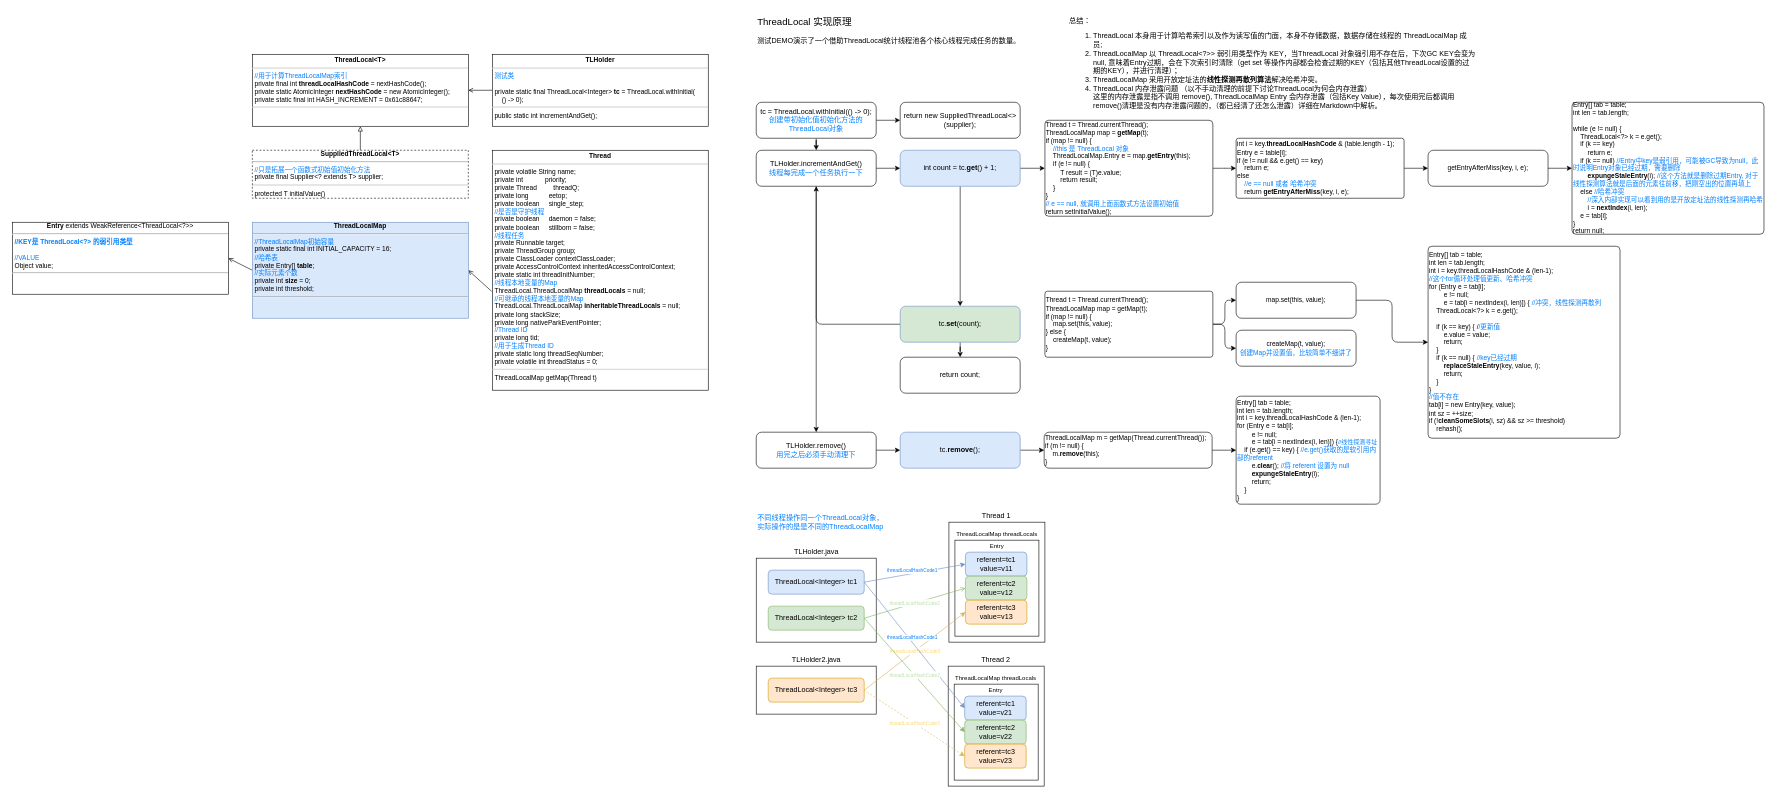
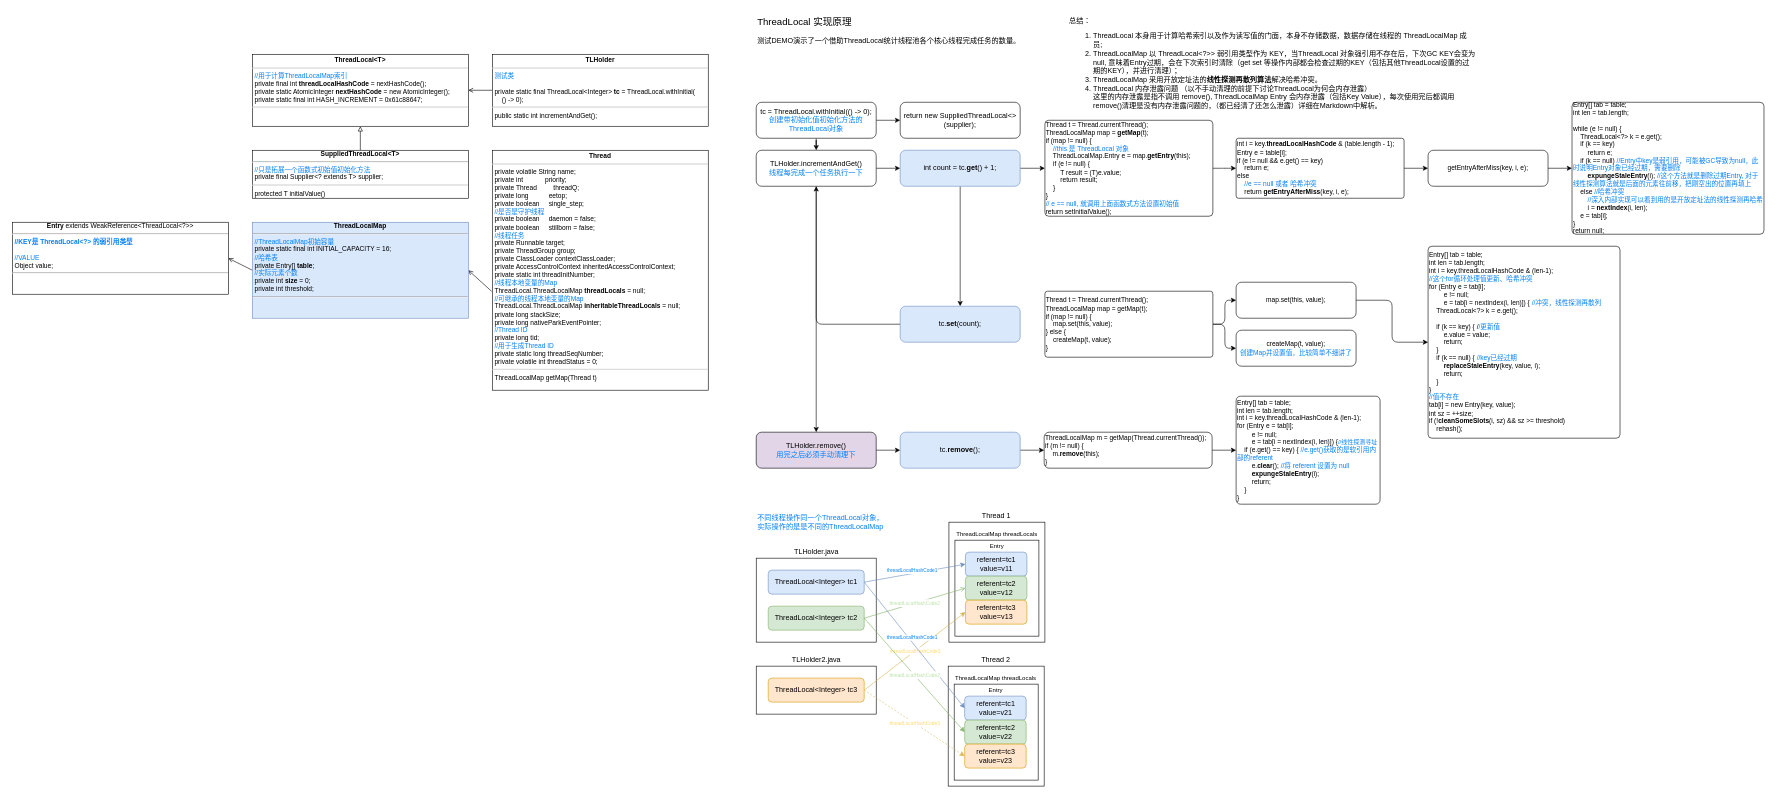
node "SuppliedThreadLocal<T> //只是拓展一个函数式初始值初始化方法 private final Supplier<? extends T> supplier; protected T initialValue()": style dashed -> solid
node "tc.set(count);": fillcolor #d5e8d4 -> #dae8fc
edge "tc.set(count);" -> "return count;": removed
node "return count;": removed
node "TLHolder.remove() 用完之后必须手动清理下": fillcolor #ffffff -> #e1d5e7
